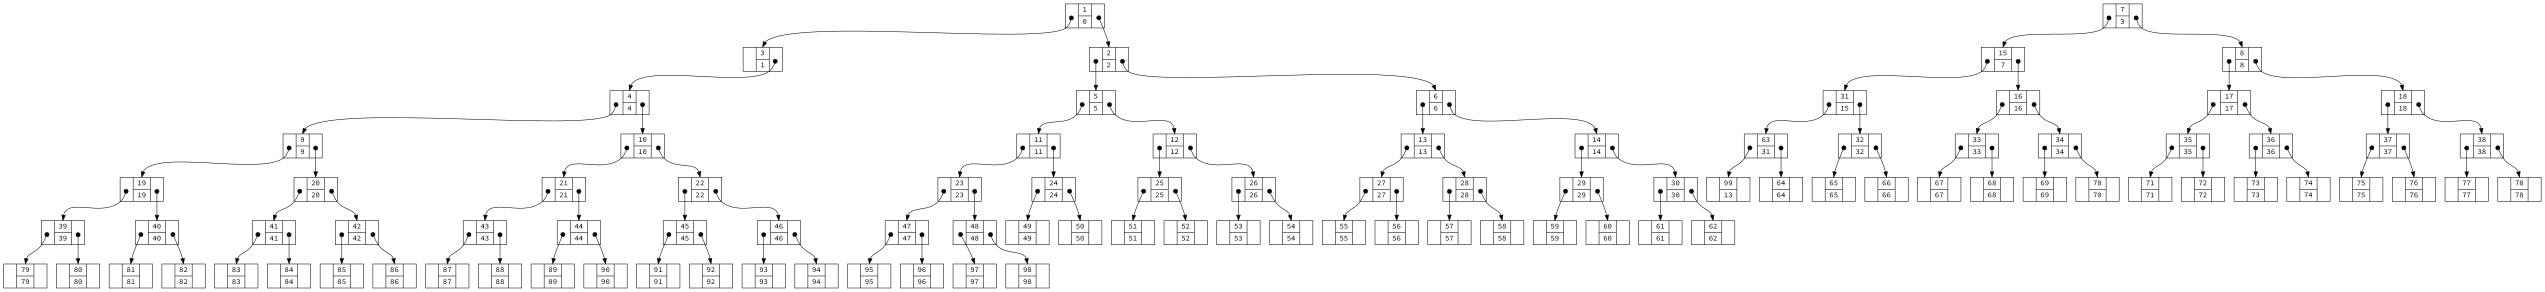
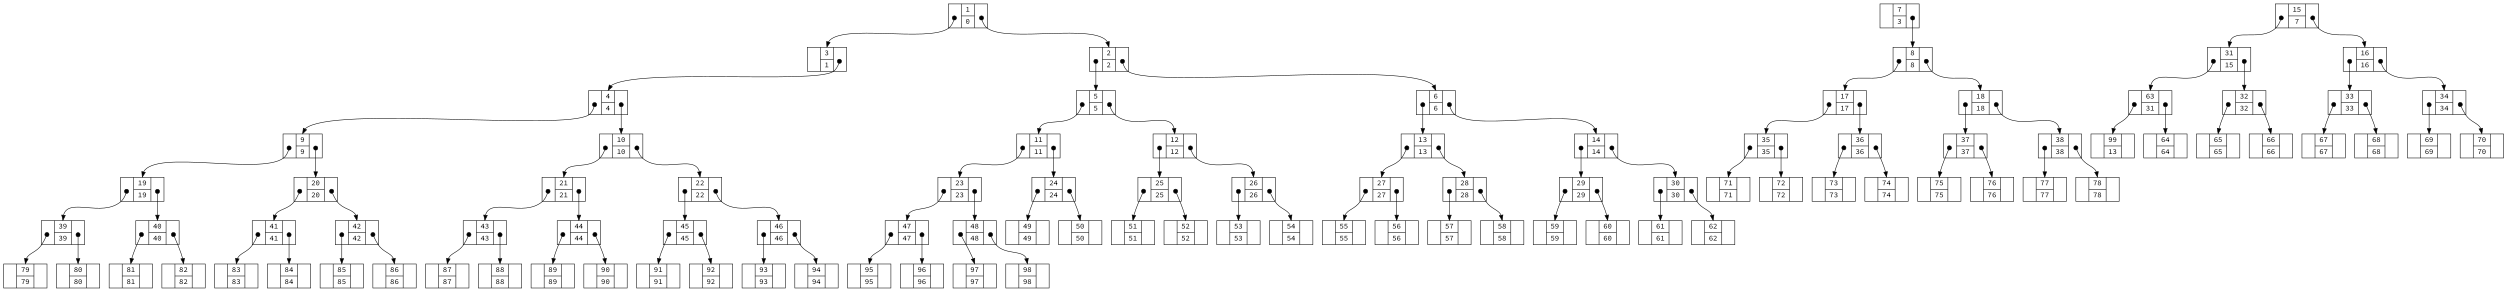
edge "7" -- "15": removed
